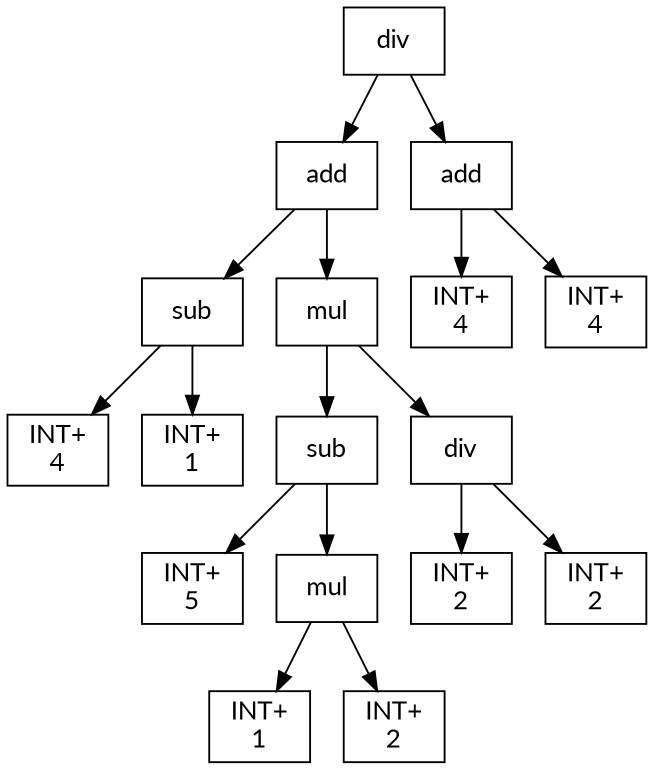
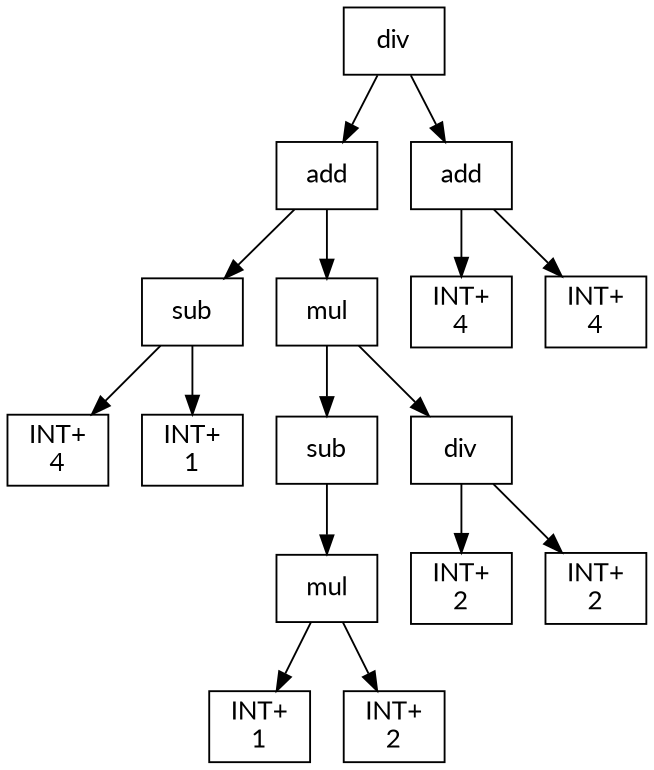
node "INT+ 5": removed
